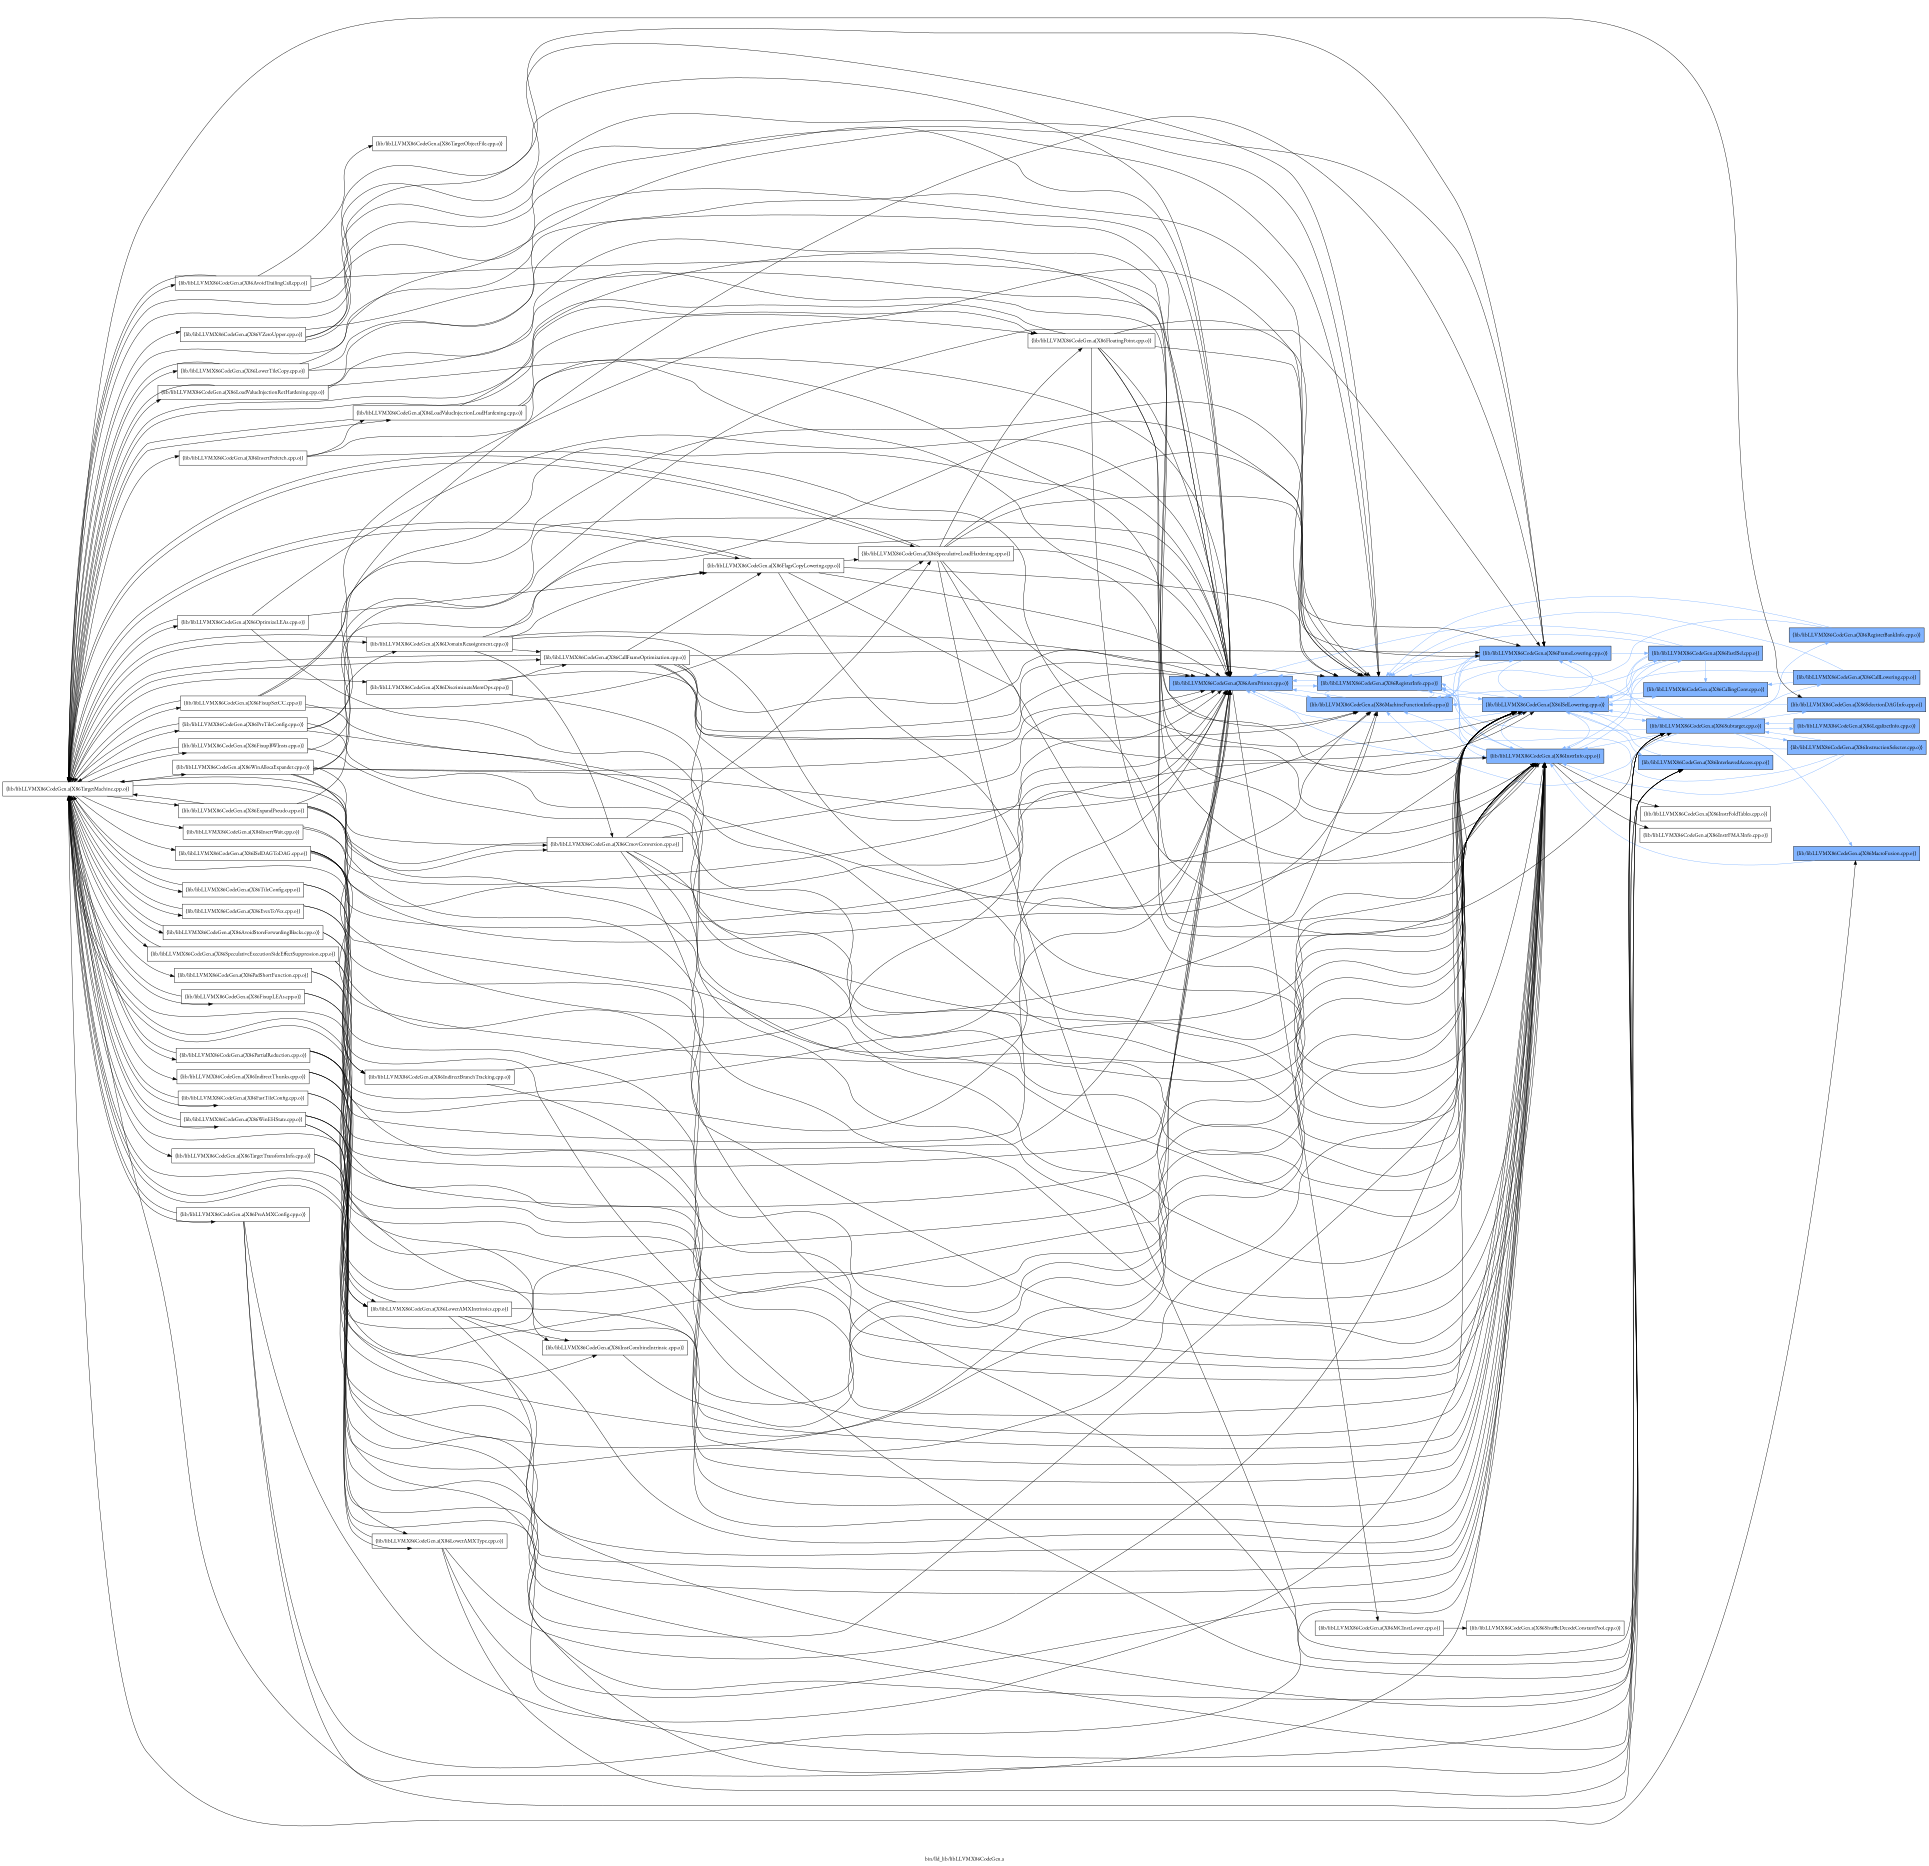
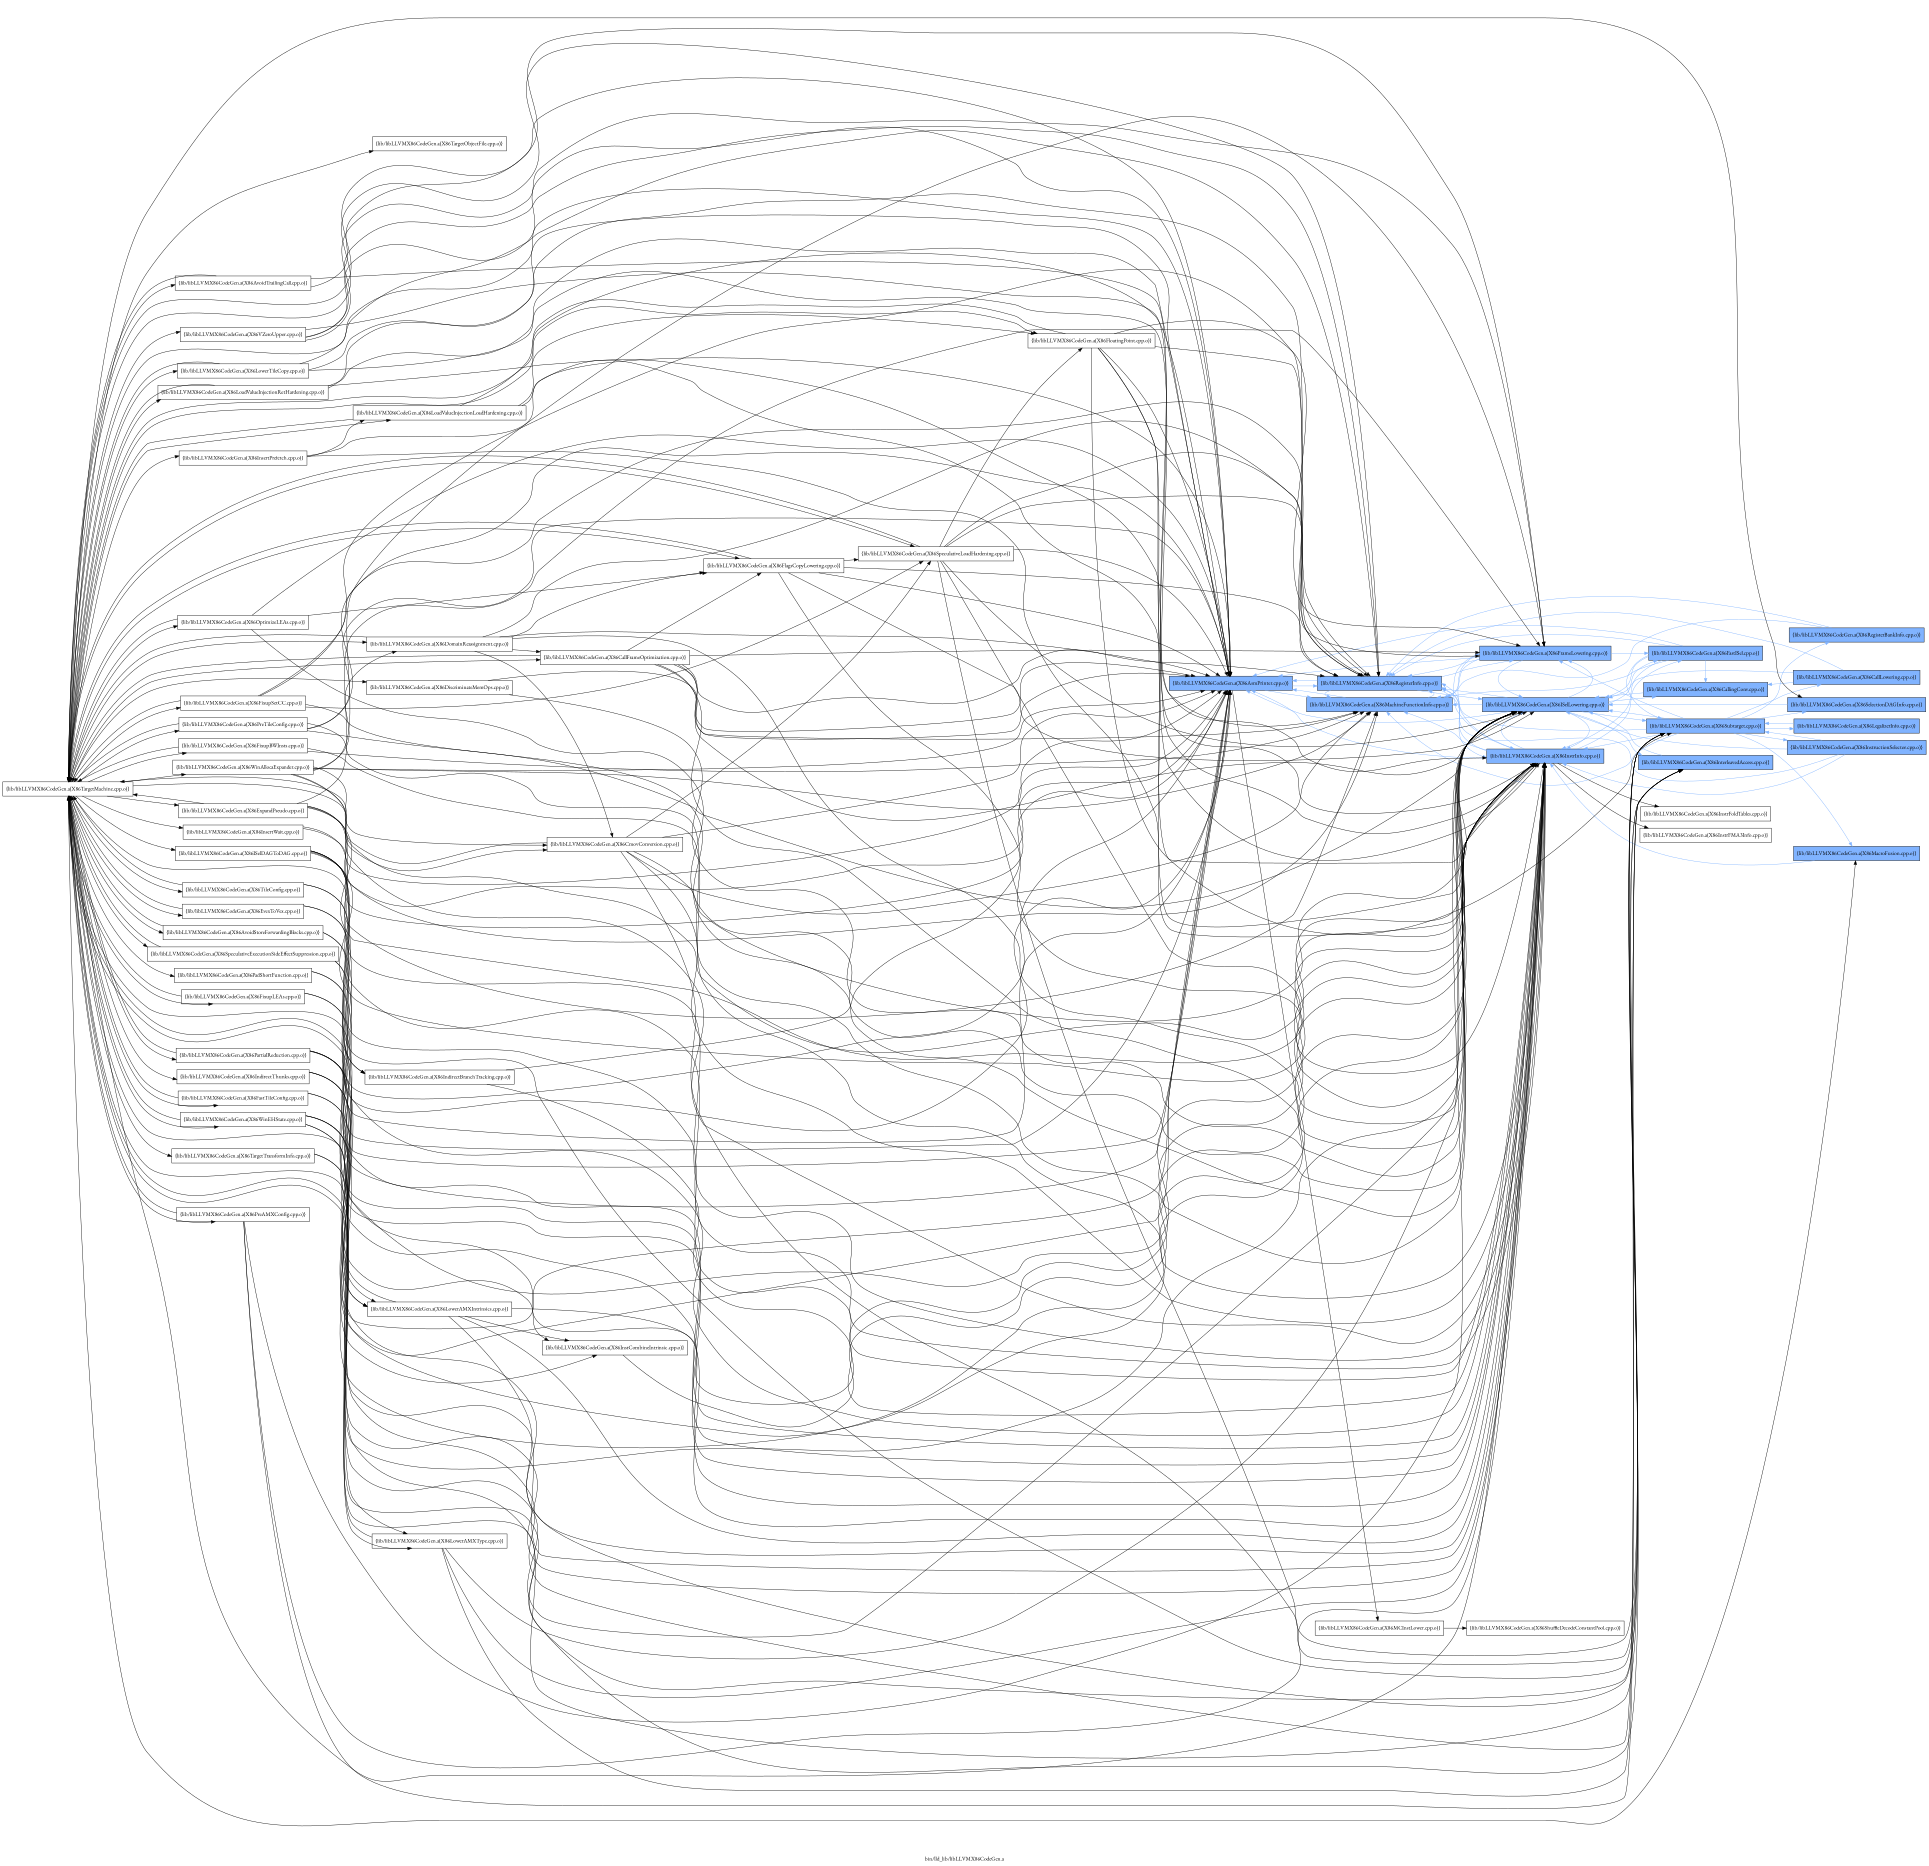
edge "{lib/libLLVMX86CodeGen.a(X86AvoidTrailingCall.cpp.o)}" -> "{lib/libLLVMX86CodeGen.a(X86TargetObjectFile.cpp.o)}": now "{lib/libLLVMX86CodeGen.a(X86TargetMachine.cpp.o)}" -> "{lib/libLLVMX86CodeGen.a(X86TargetObjectFile.cpp.o)}"
edge "{lib/libLLVMX86CodeGen.a(X86FixupBWInsts.cpp.o)}" -> "{lib/libLLVMX86CodeGen.a(X86AsmPrinter.cpp.o)}": now "{lib/libLLVMX86CodeGen.a(X86FixupBWInsts.cpp.o)}" -> "{lib/libLLVMX86CodeGen.a(X86MachineFunctionInfo.cpp.o)}"
edge "{lib/libLLVMX86CodeGen.a(X86DiscriminateMemOps.cpp.o)}" -> "{lib/libLLVMX86CodeGen.a(X86CallFrameOptimization.cpp.o)}": removed
